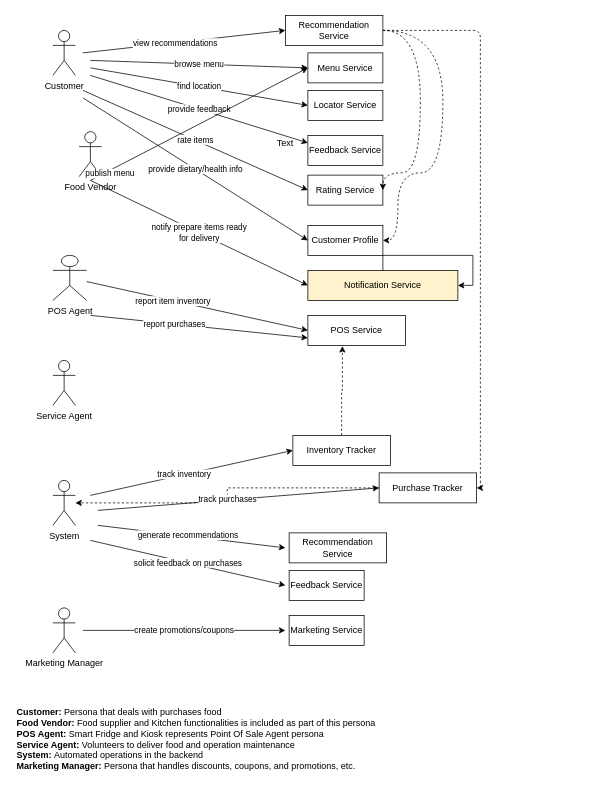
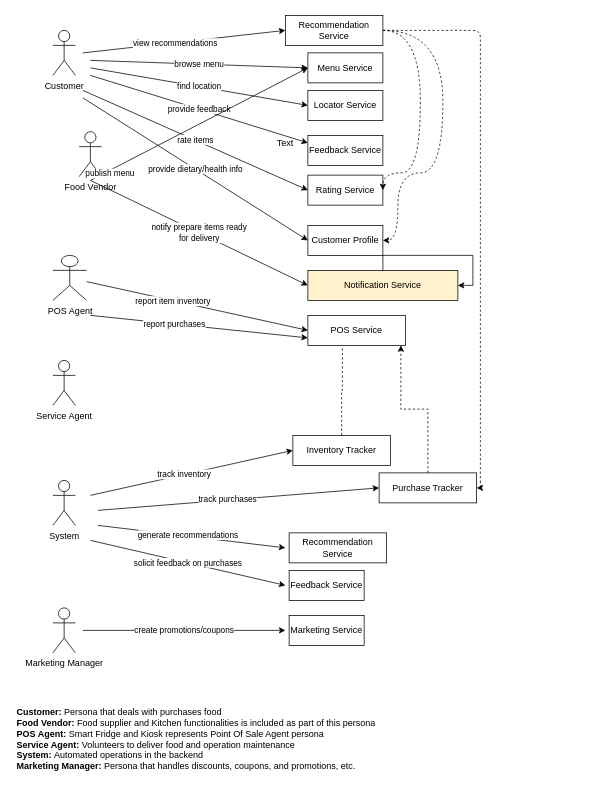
edge "Inventory Tracker" -> "POS Service": arrowhead classic -> none
edge "Purchase Tracker" -> "System": now "Purchase Tracker" -> "POS Service"
